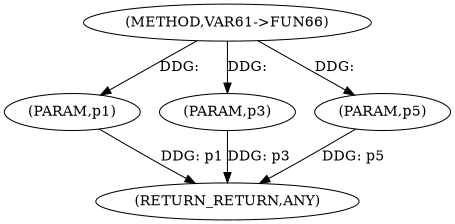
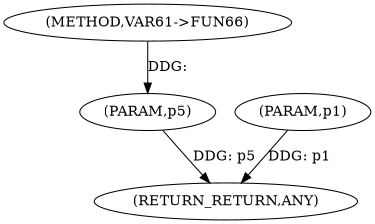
edge "(METHOD,VAR61->FUN66)" -> "(PARAM,p1)": removed, label "DDG:"
node "(PARAM,p3)": removed
